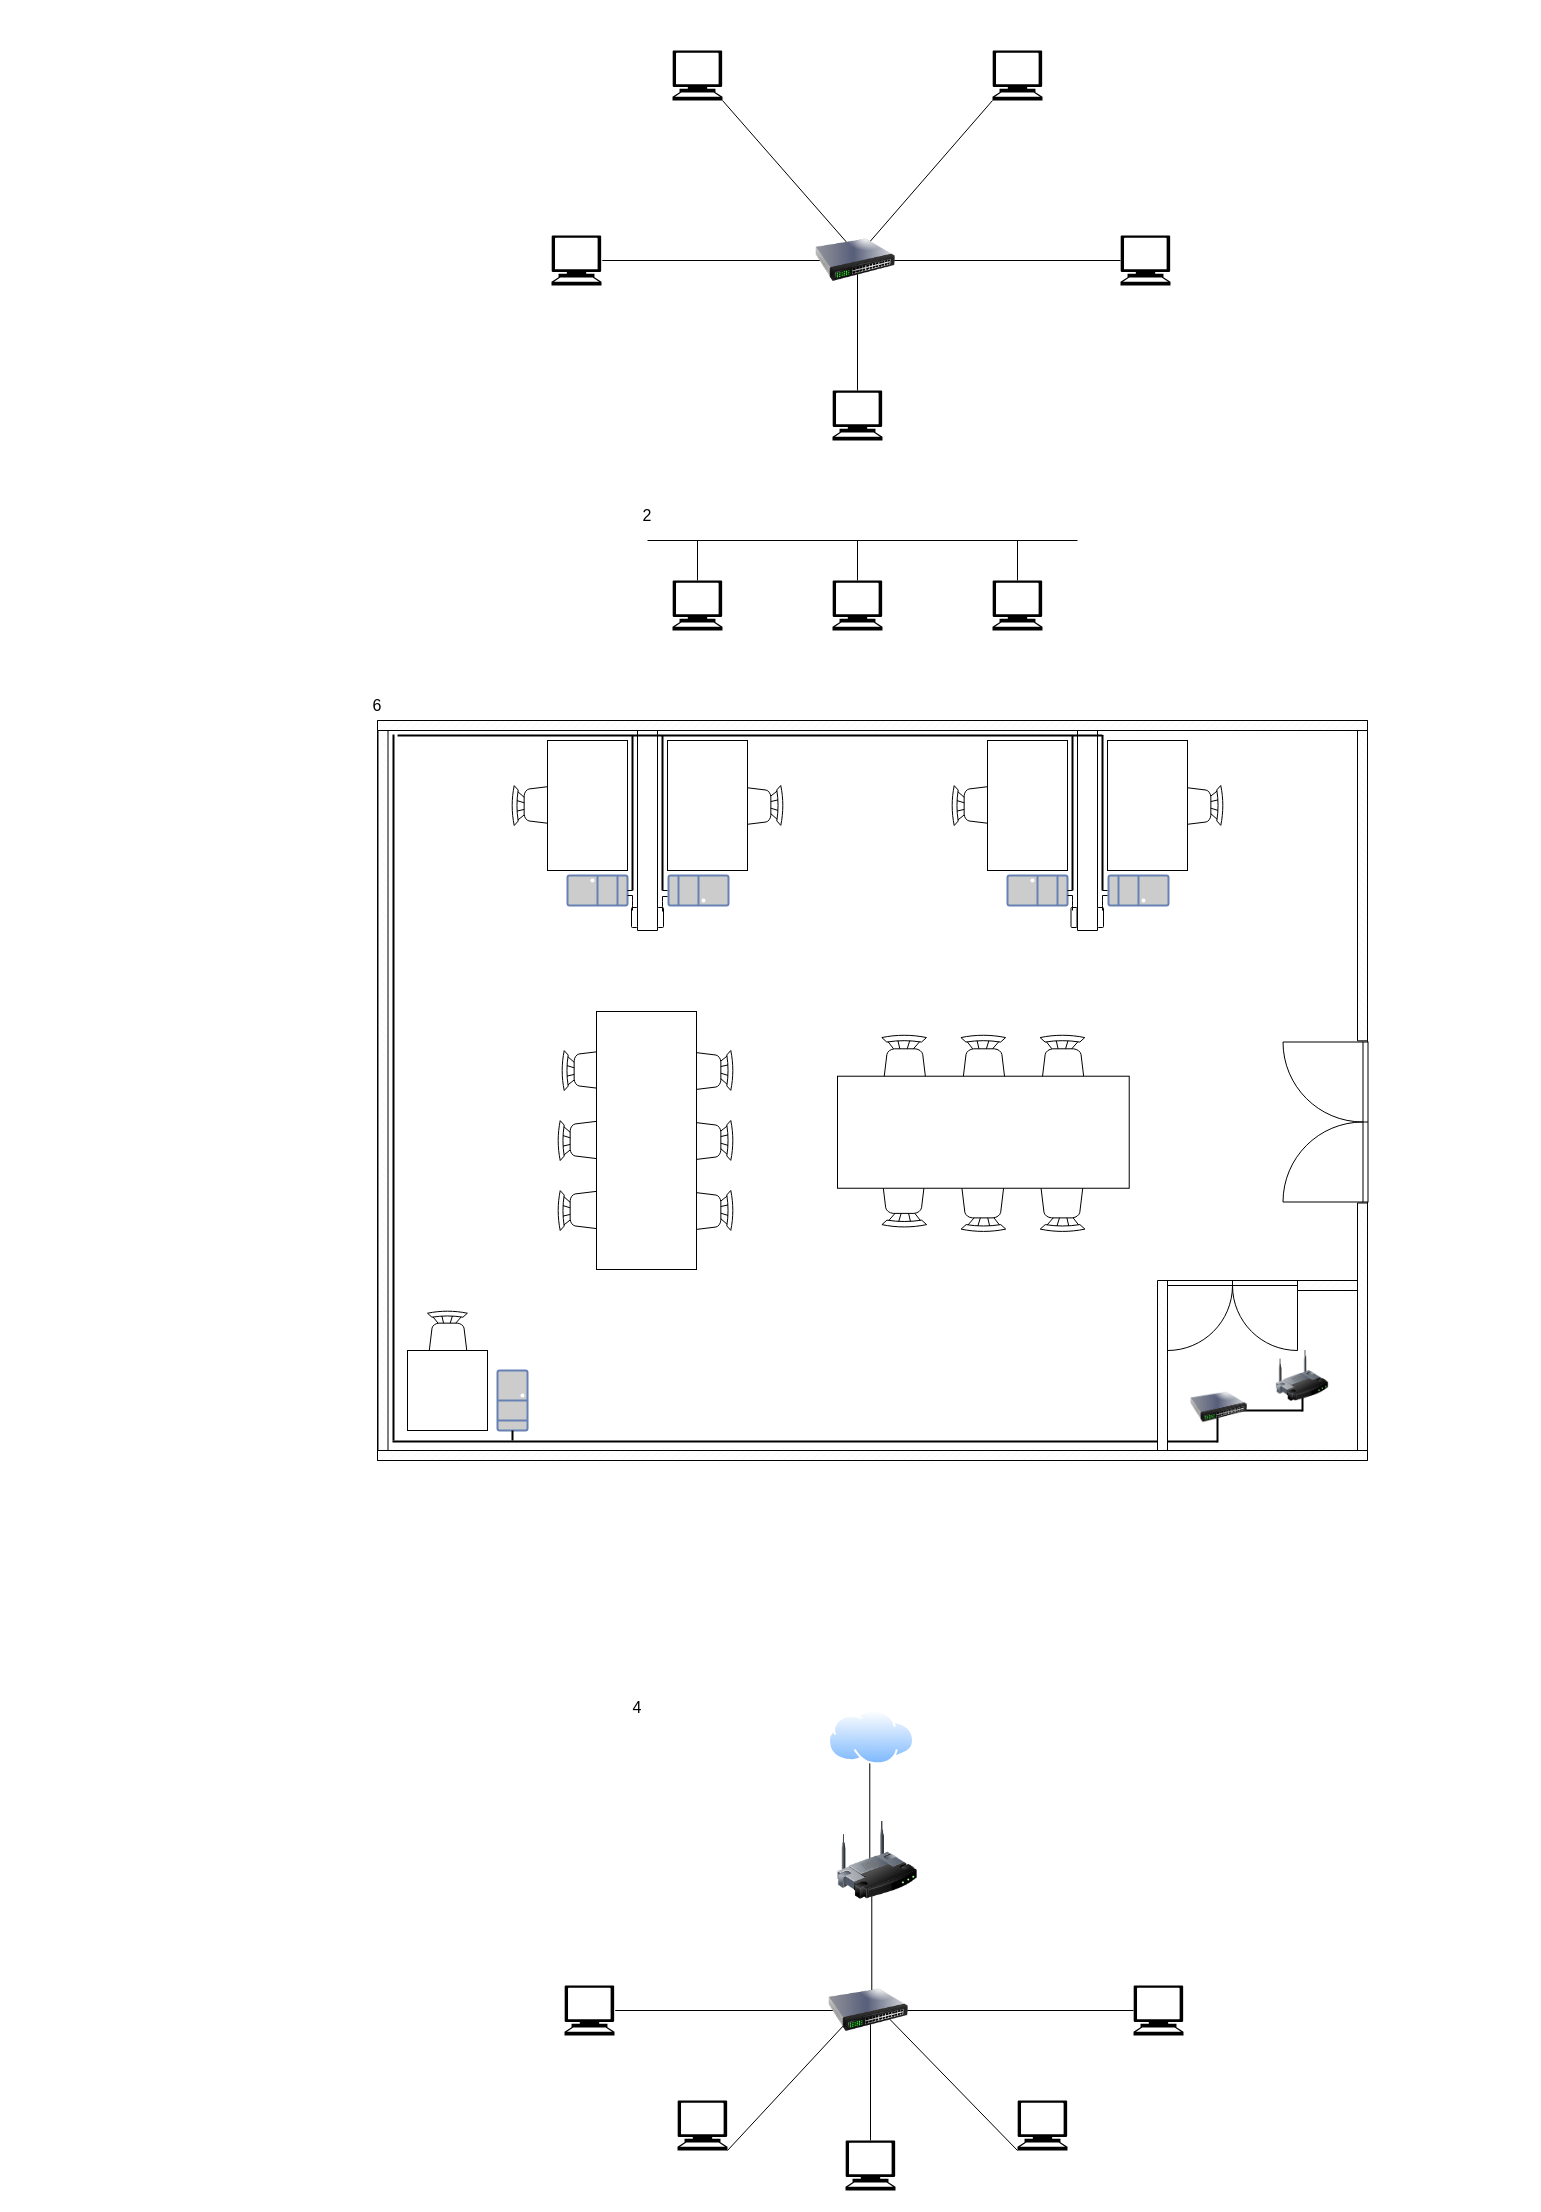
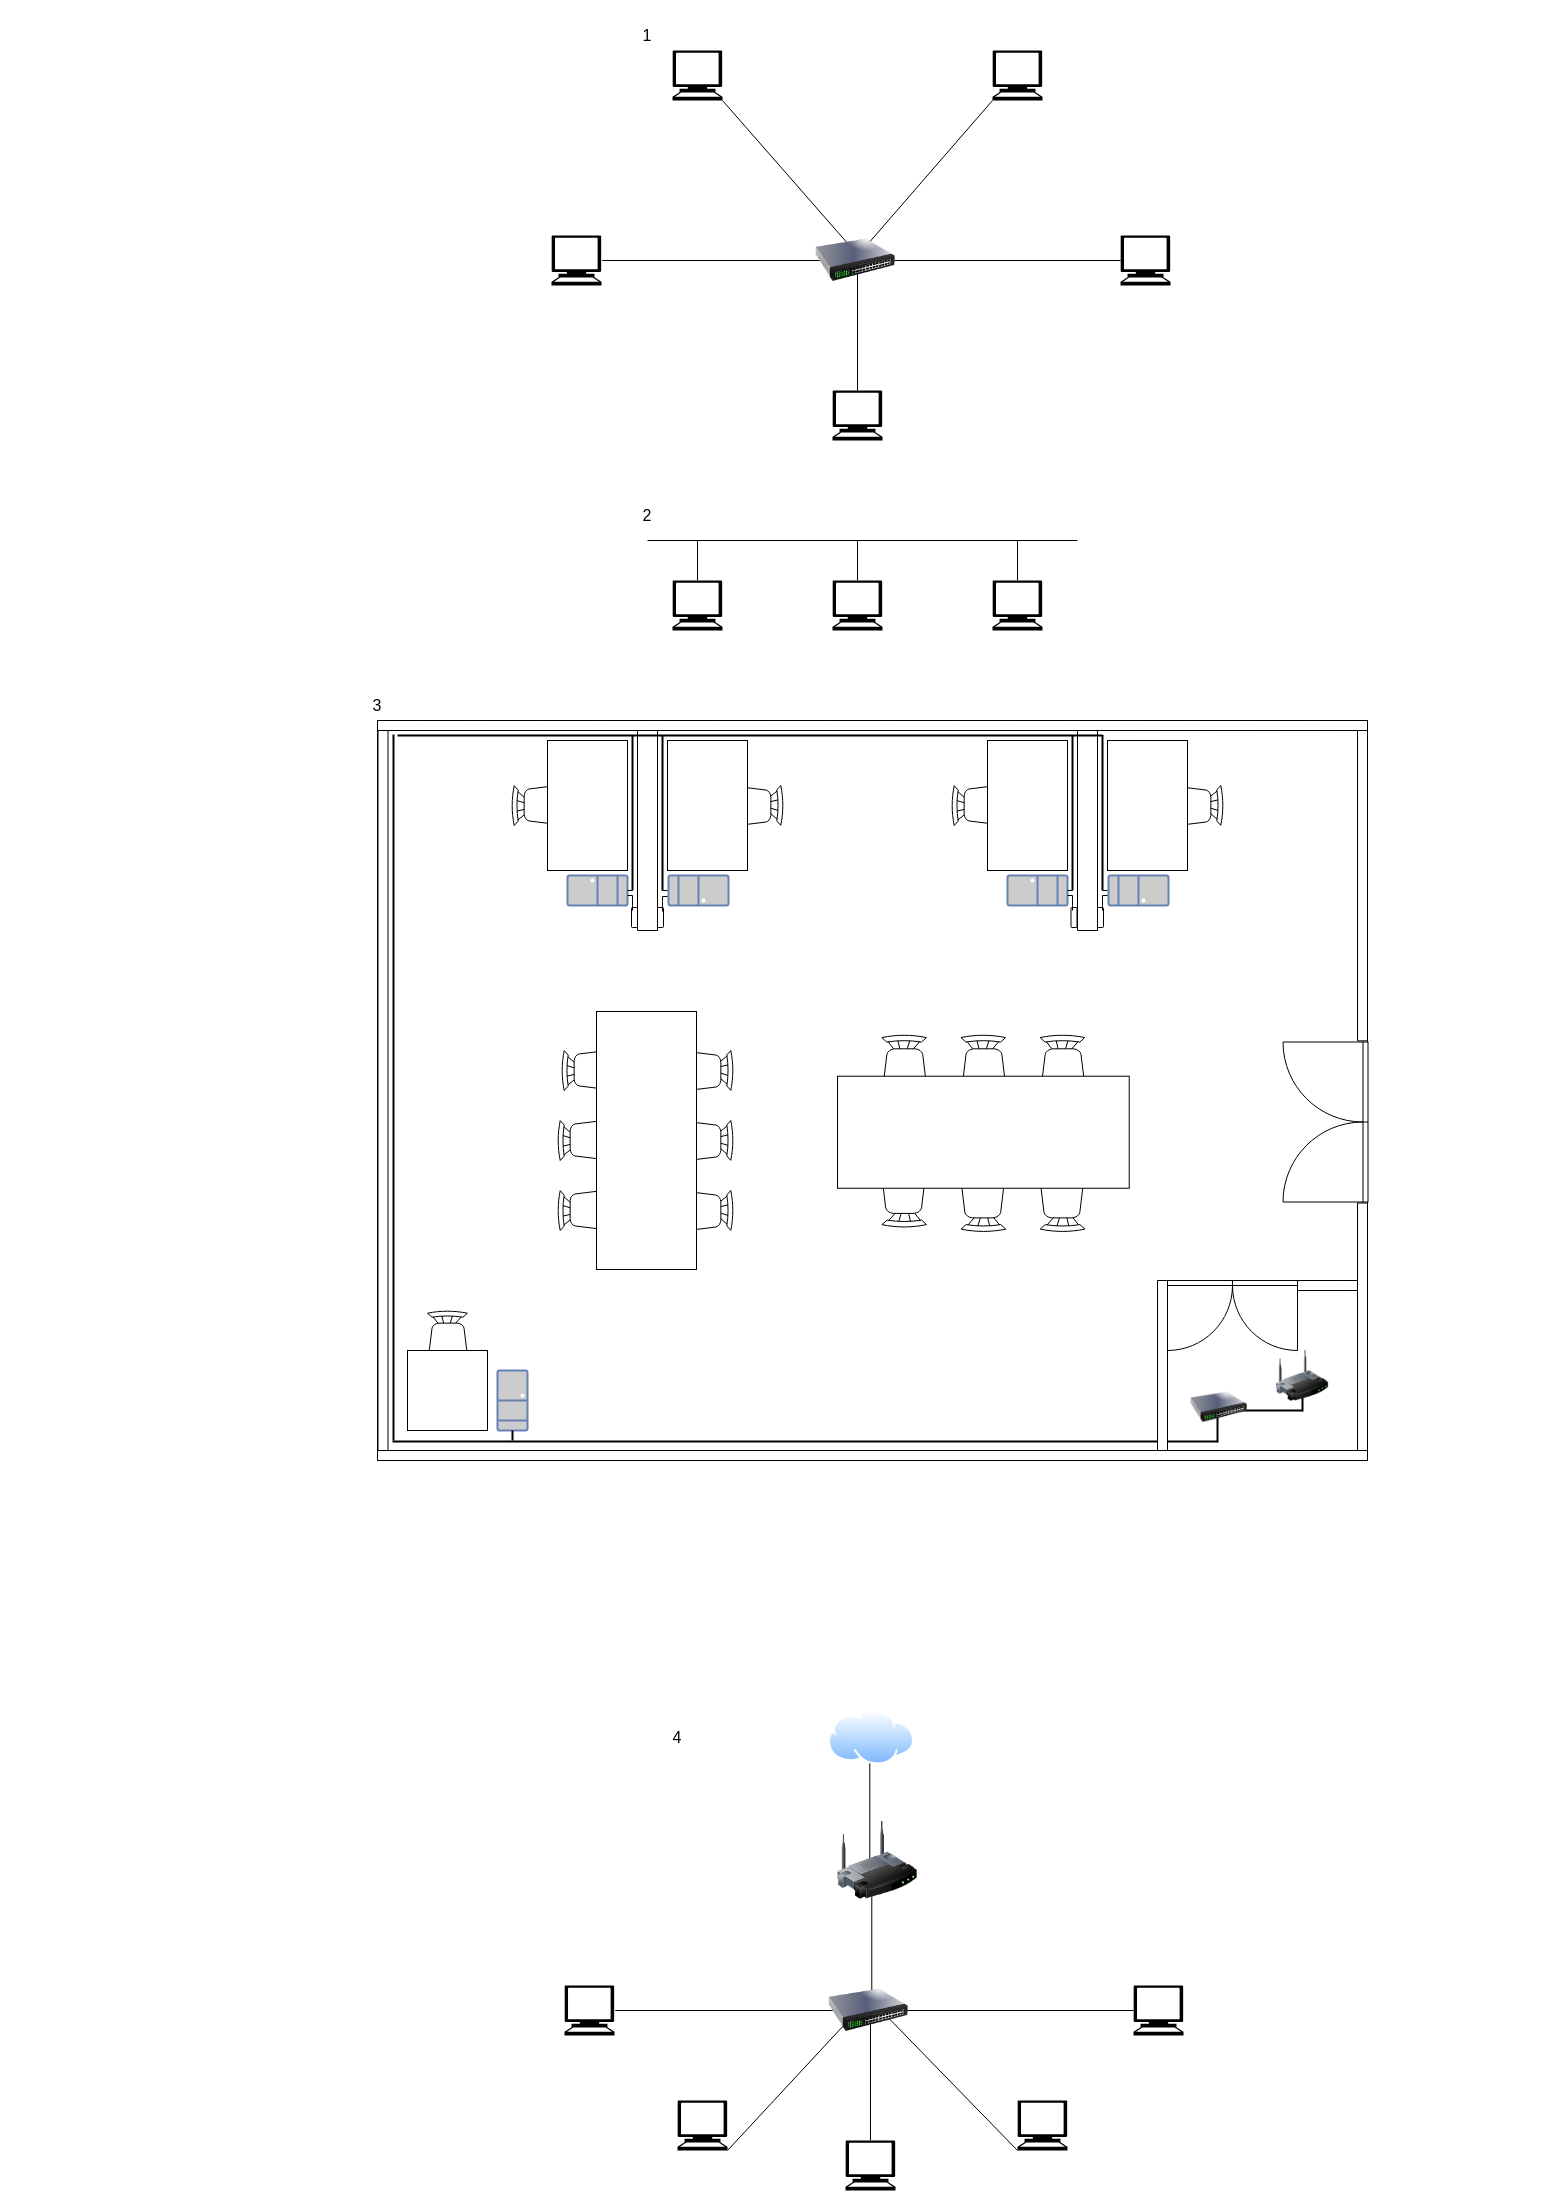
node "1": added
node "6": label "6" -> "3"
node "4": moved (638, 1708) -> (678, 1738)
